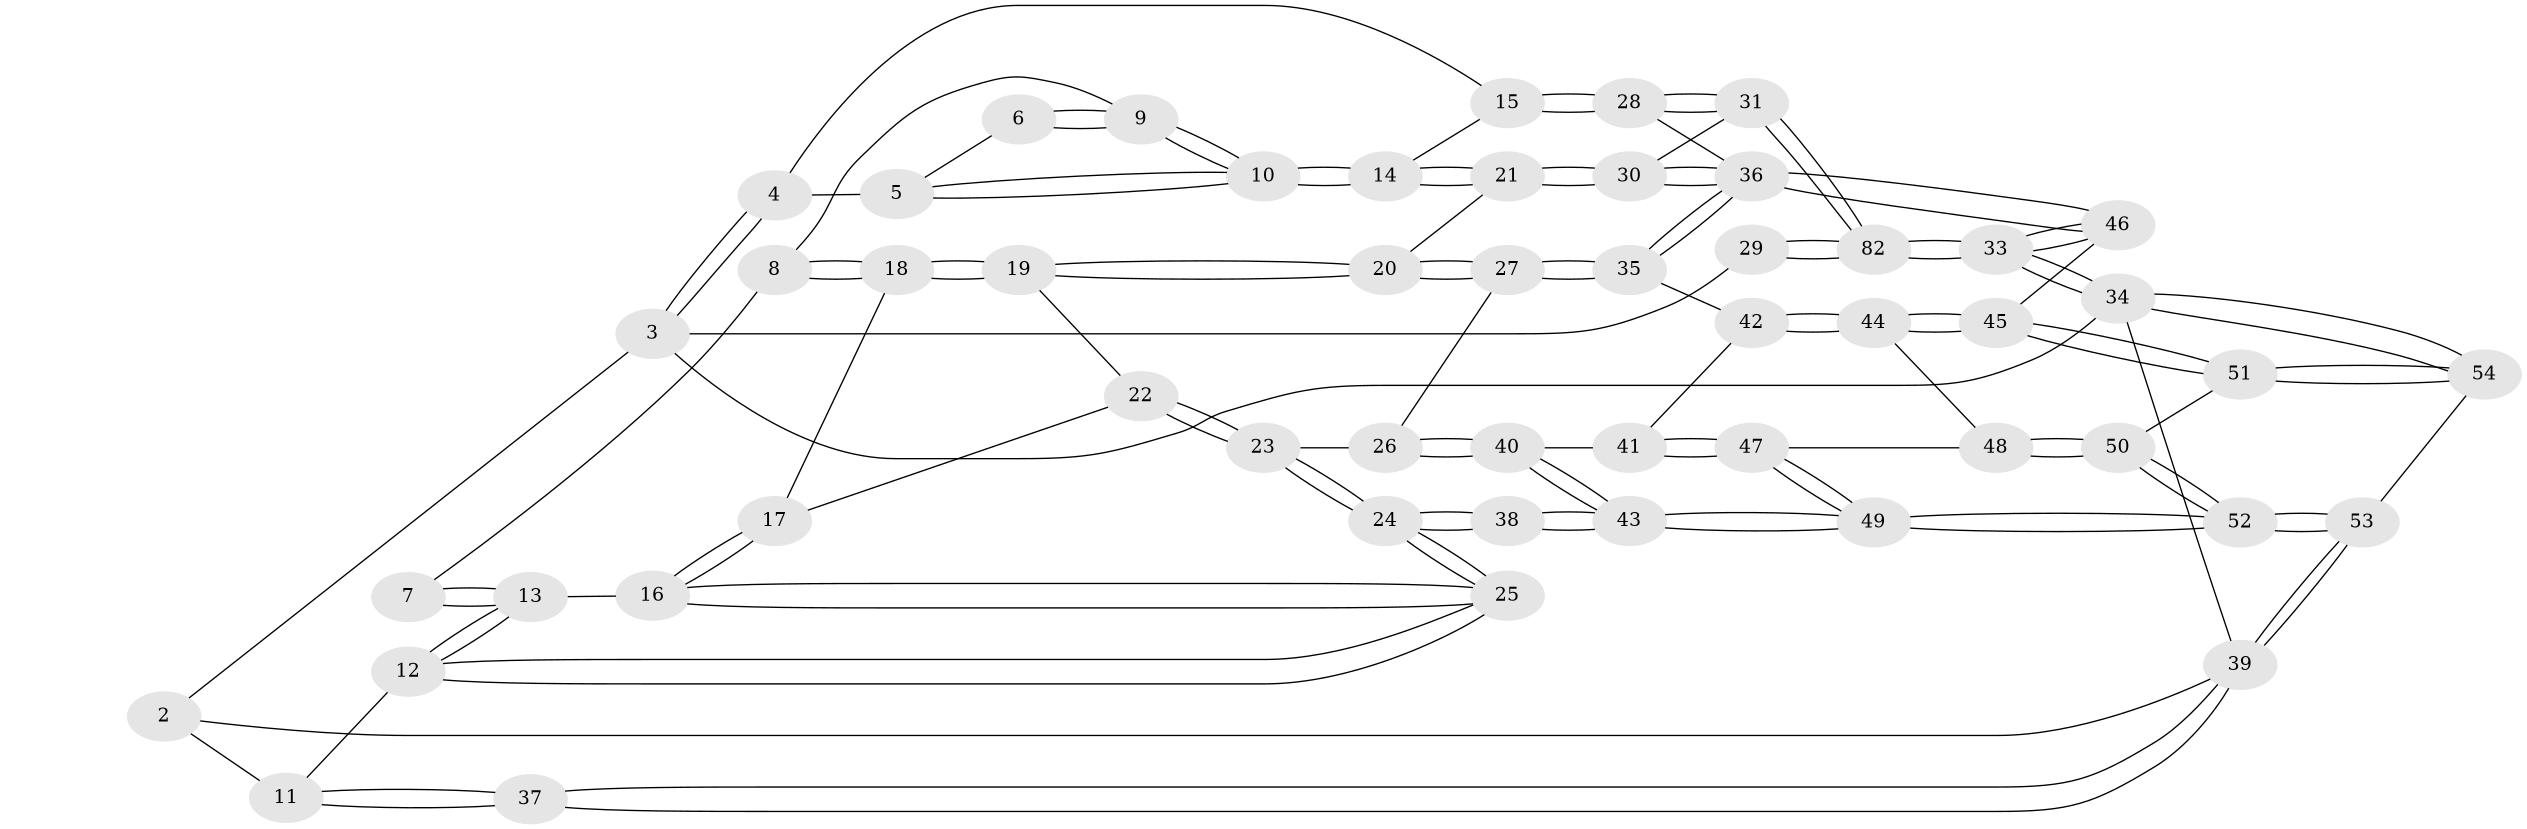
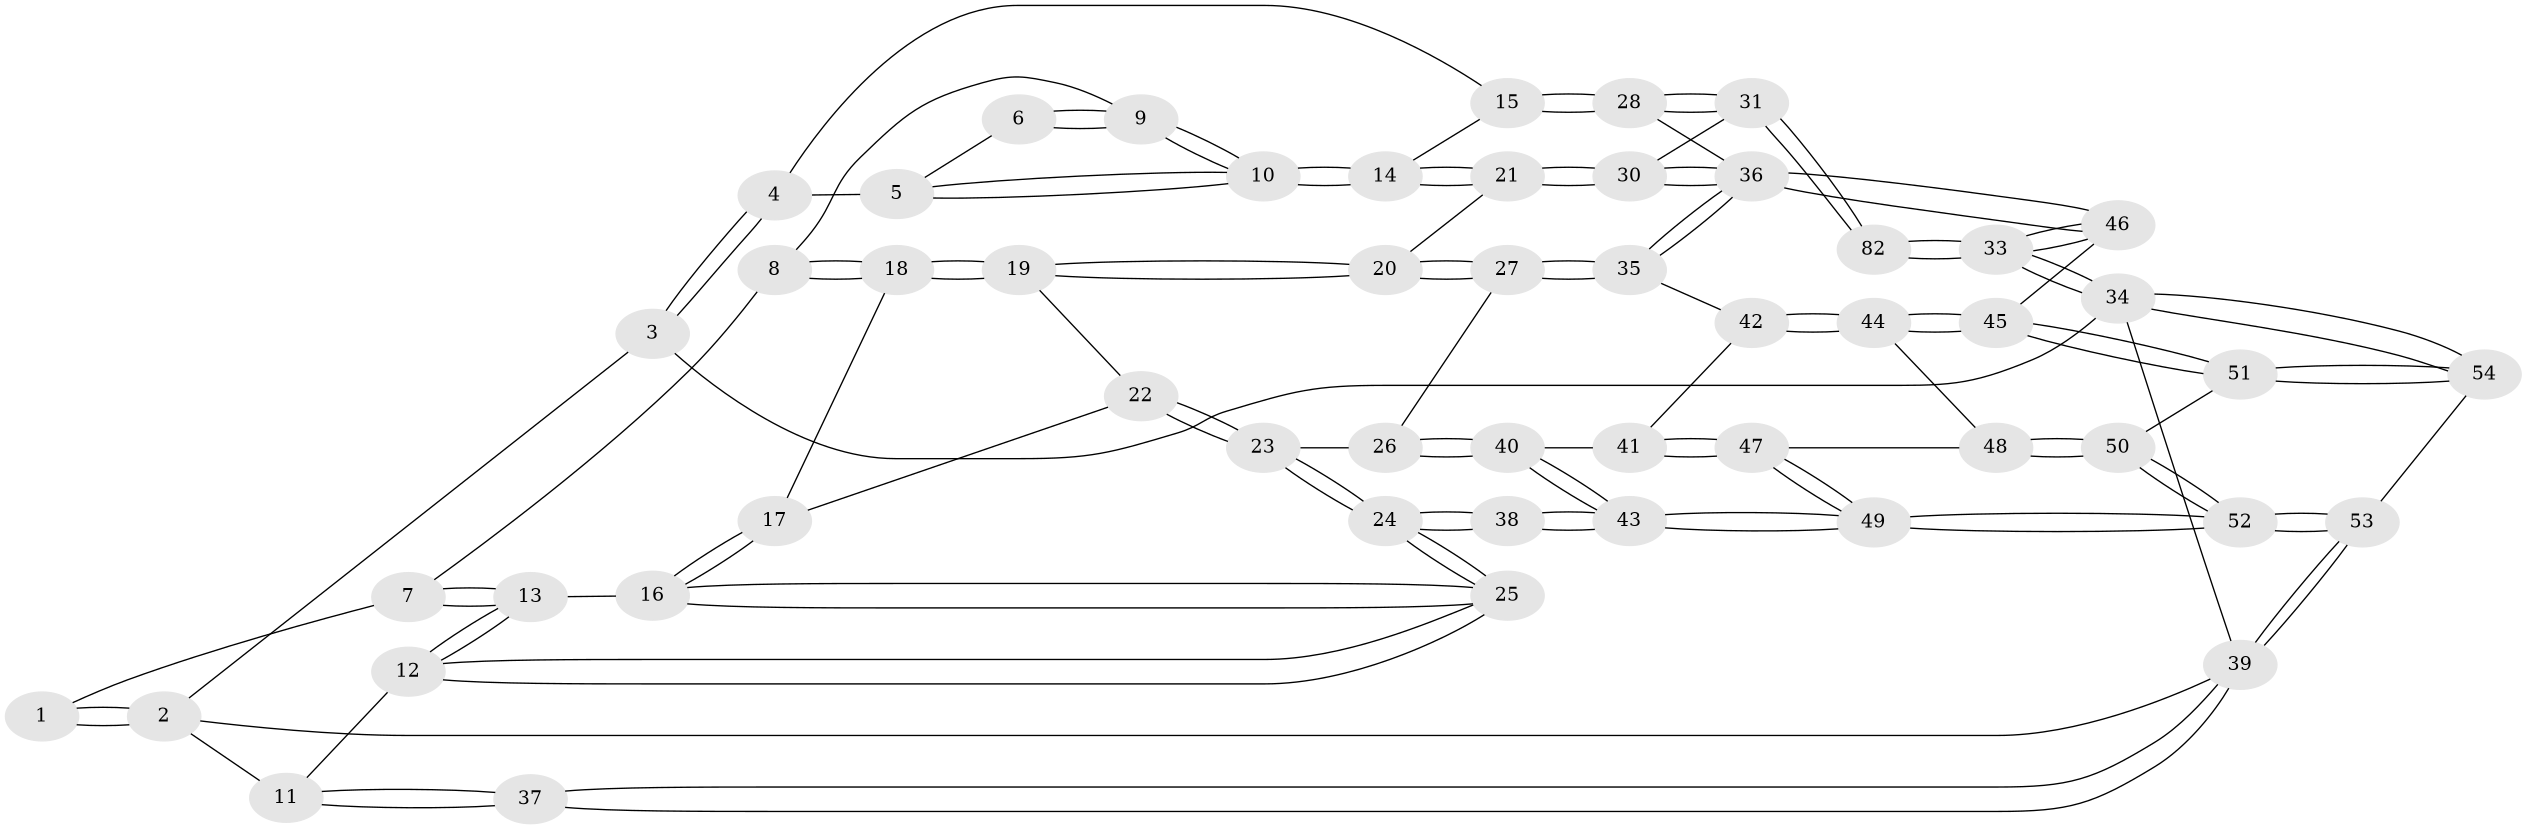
node "29": removed
node "1": added
